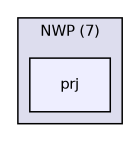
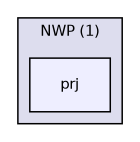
cluster "NWP (7)": label "NWP (7)" -> "NWP (1)"
